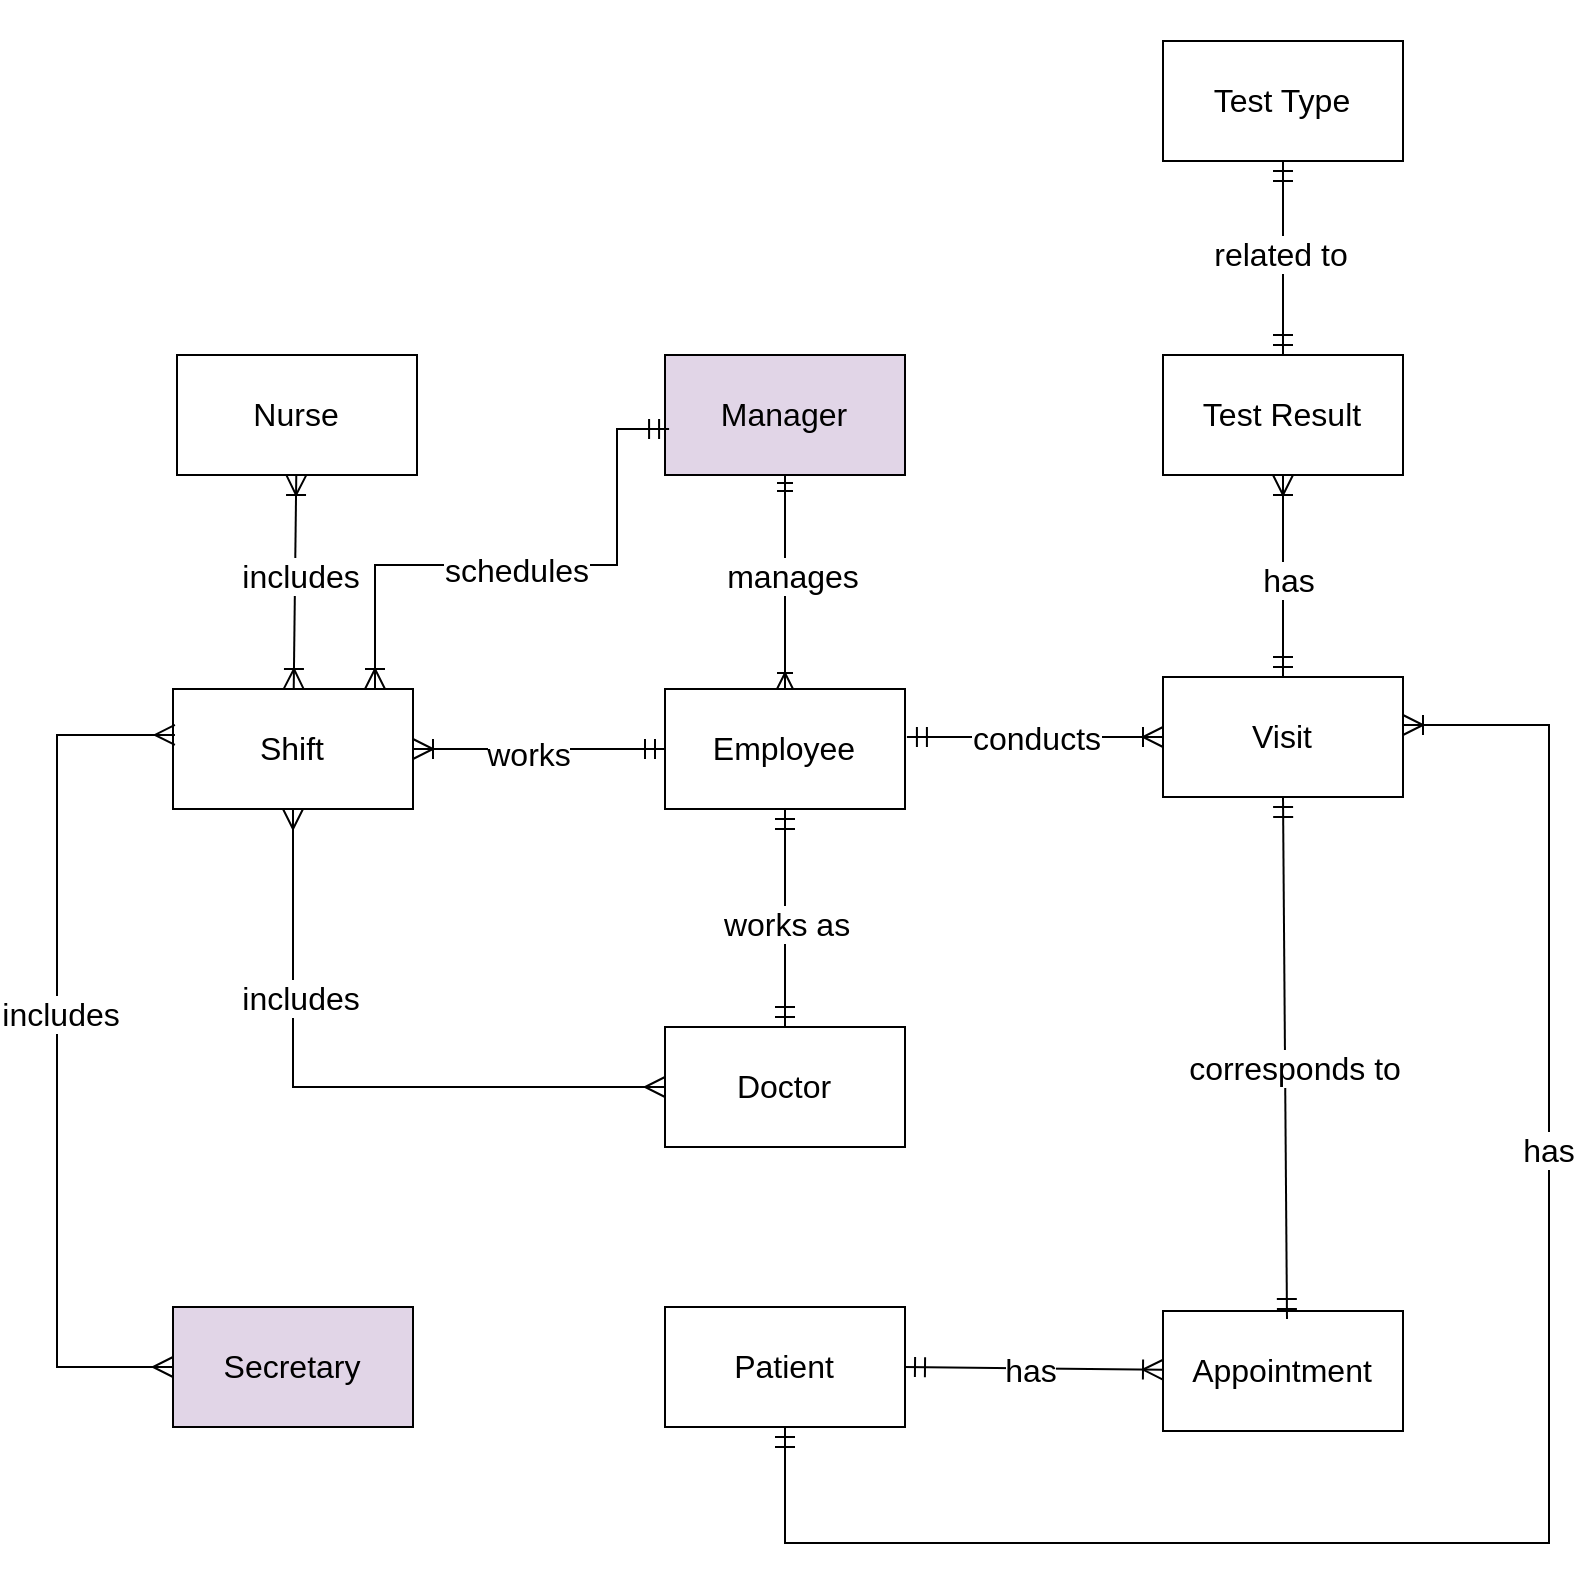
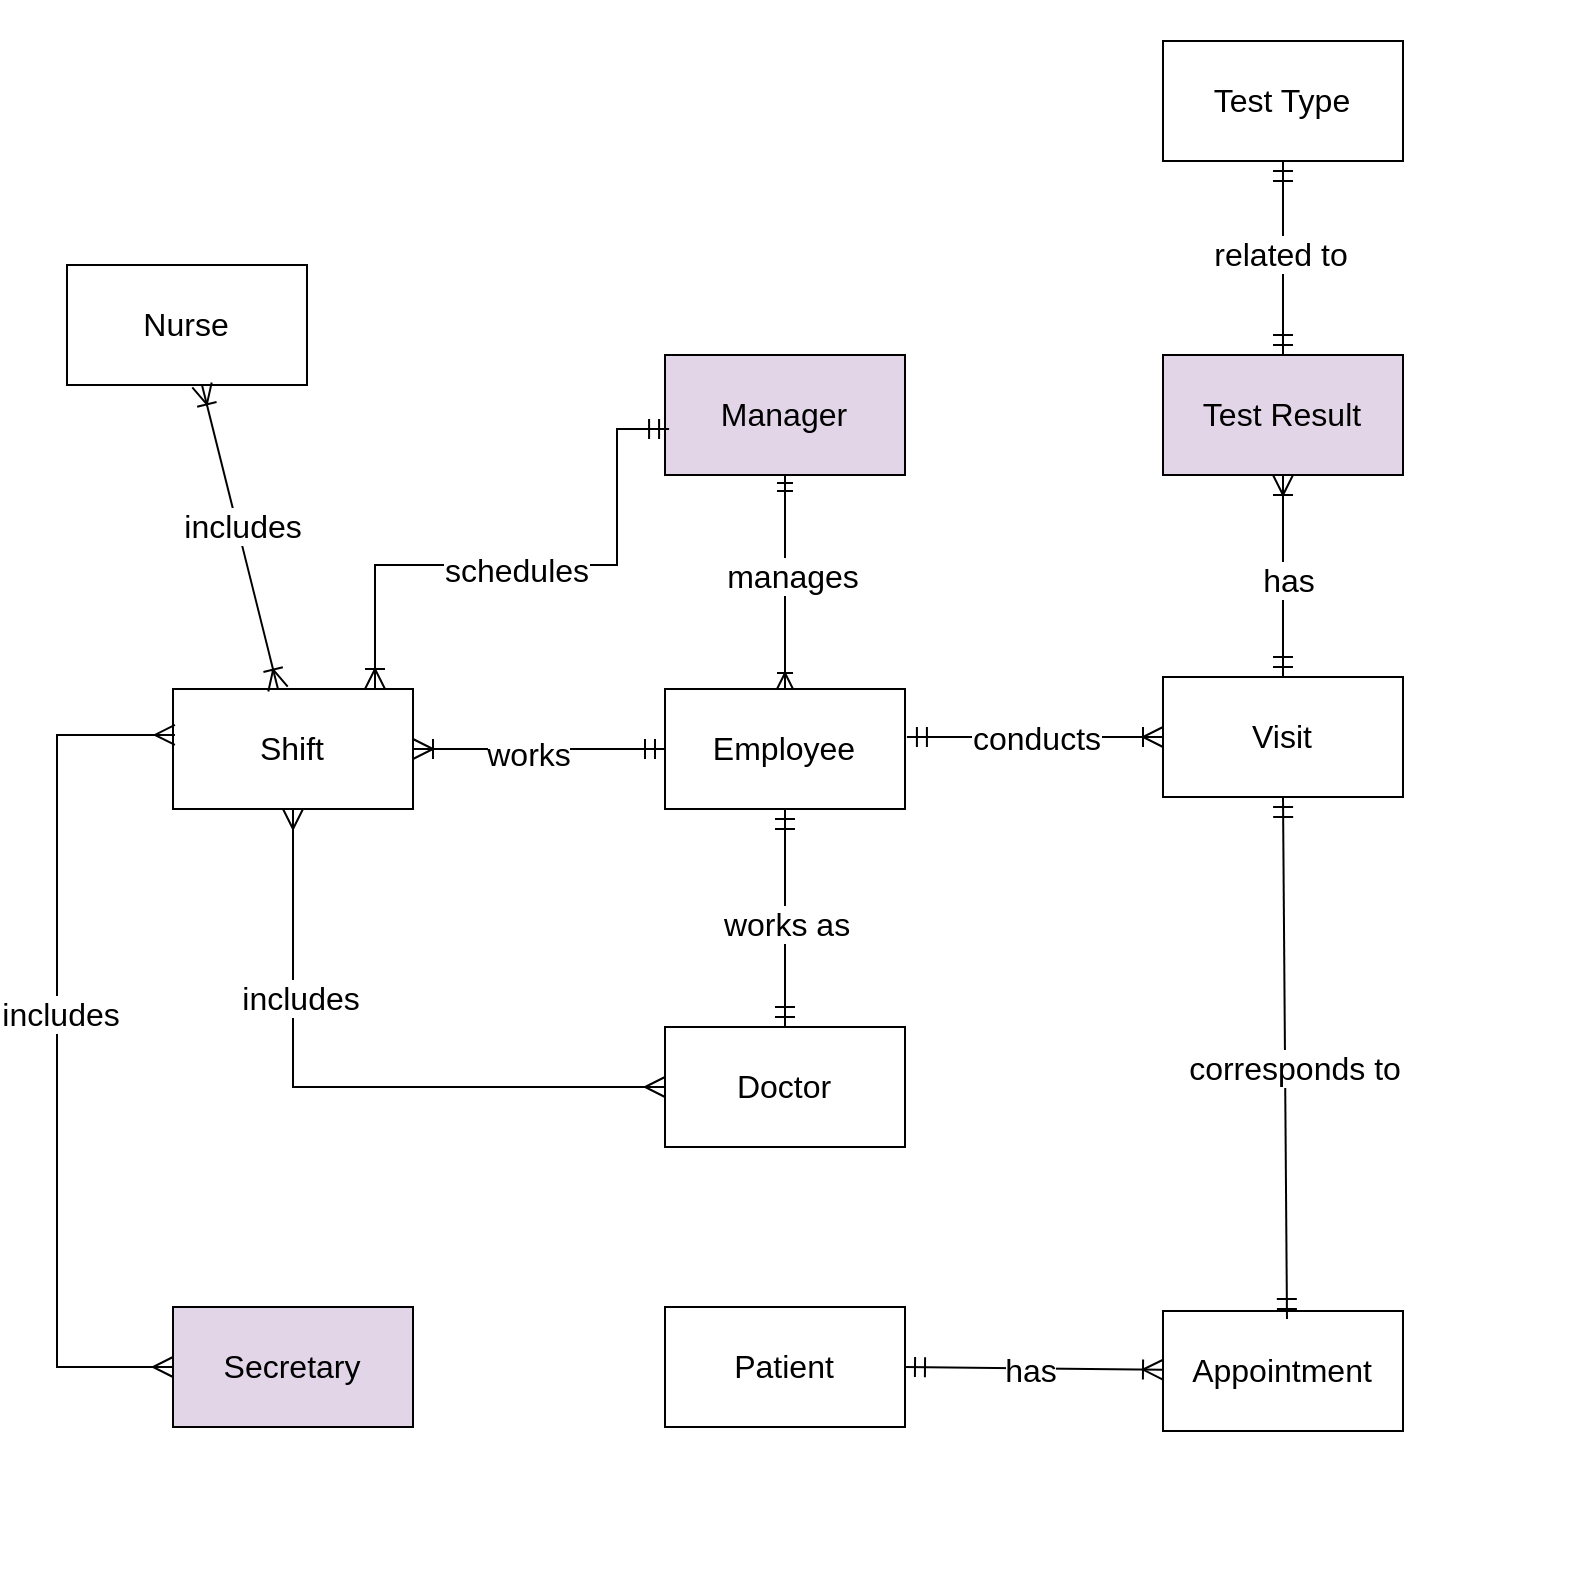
node "Nurse": moved (297, 415) -> (187, 325)
node "Test Result": fillcolor #ffffff -> #e1d5e7
edge "Visit" -- "Patient": removed, label "has"
